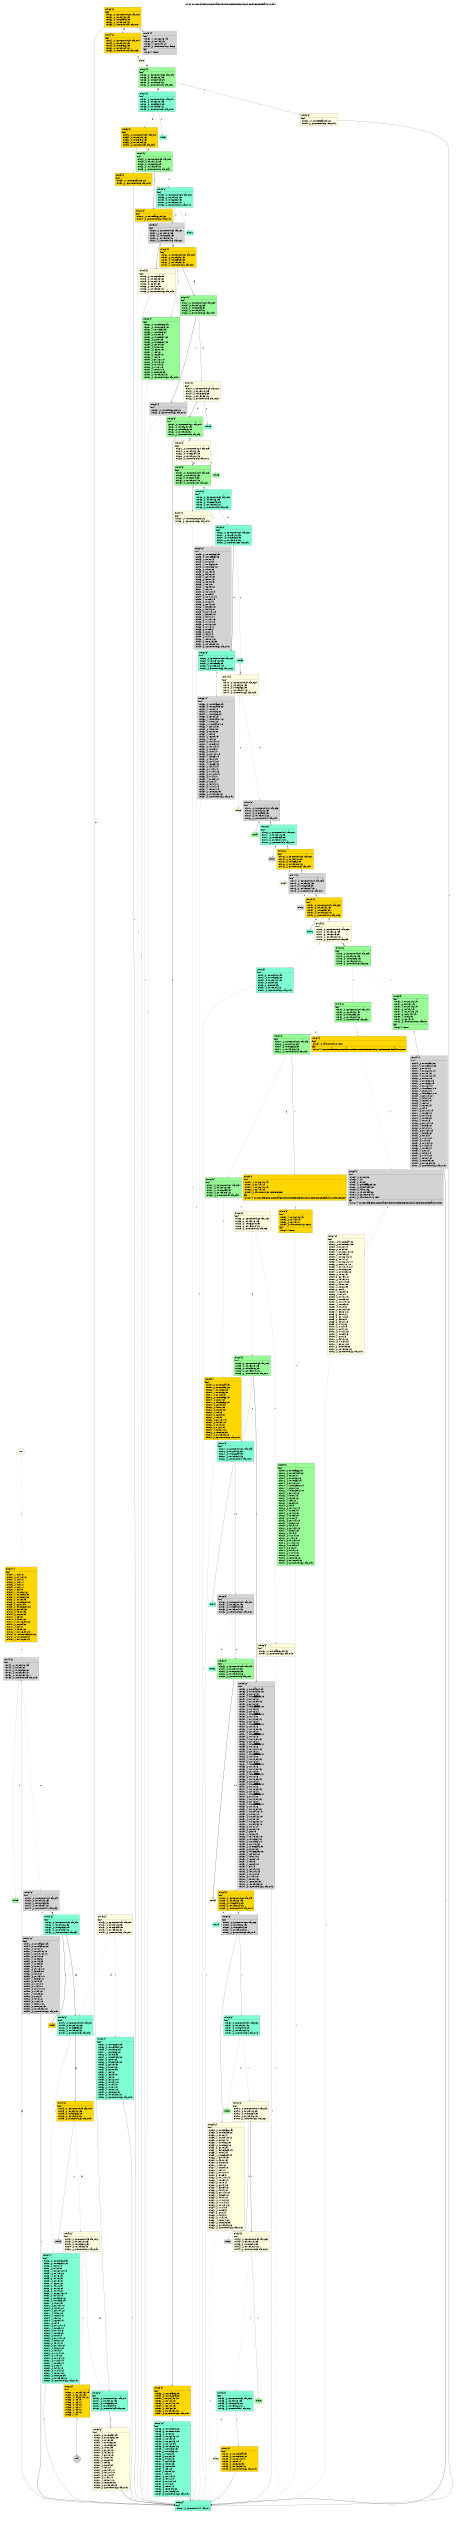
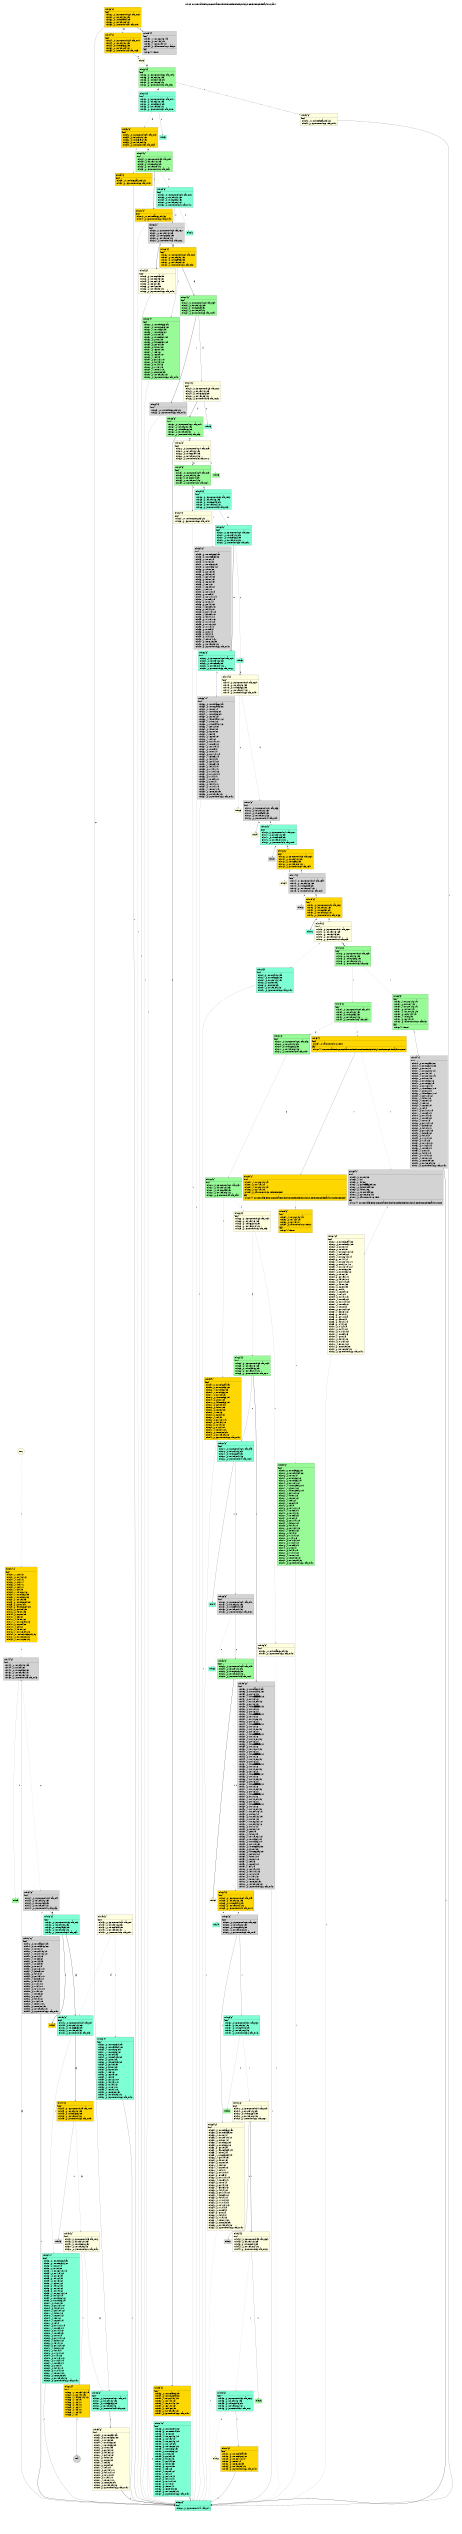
node "0x4021a4": fillcolor palegreen -> lightyellow
edge "0x401800 [28]" -> "0x4020dd [18]": now "0x401e54 [5]" -> "0x4020dd [18]"
node "Users": label "Users" -> "Entry"
edge "0x401dd5 [36]" -> "0x401bce [102]": now "0x401dd5 [36]" -> "0x402882 [5]"
